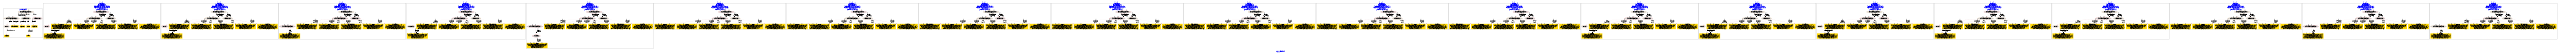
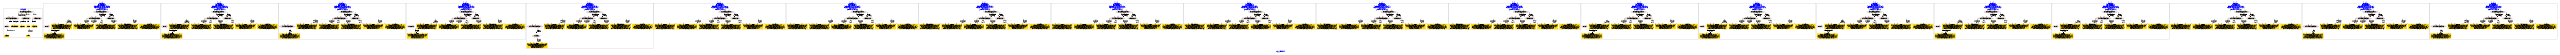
cluster "1-correct model": label "1-correct model" -> "1-title model"
